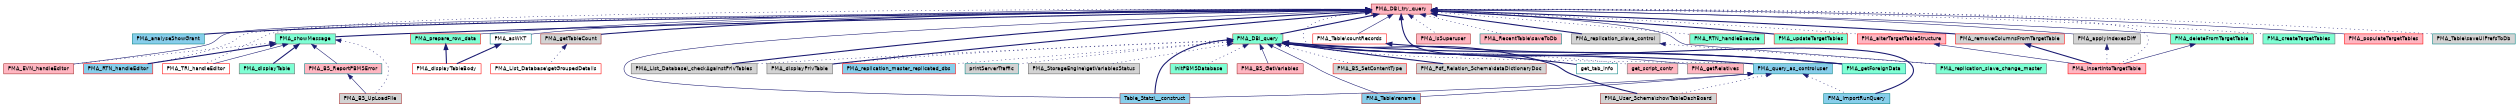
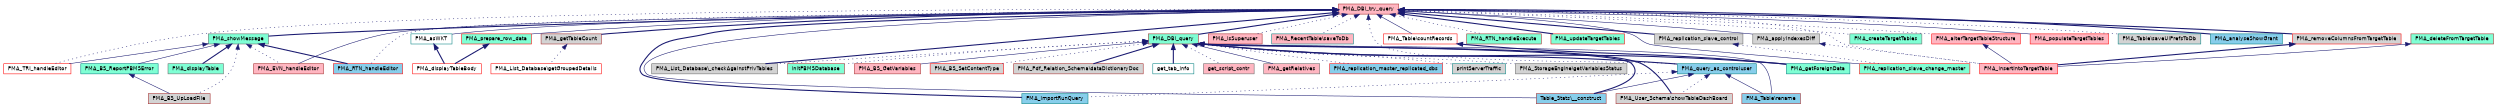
edge "PMA_deleteFromTargetTable" -> "PMA_DBI_try_query": removed
node "PMA_BS_ReportPBMSError": fillcolor lightpink -> aquamarine
node "PMA_displayPrivTable": removed
node "PMA_replication_slave_change_master": color gray40 -> red
